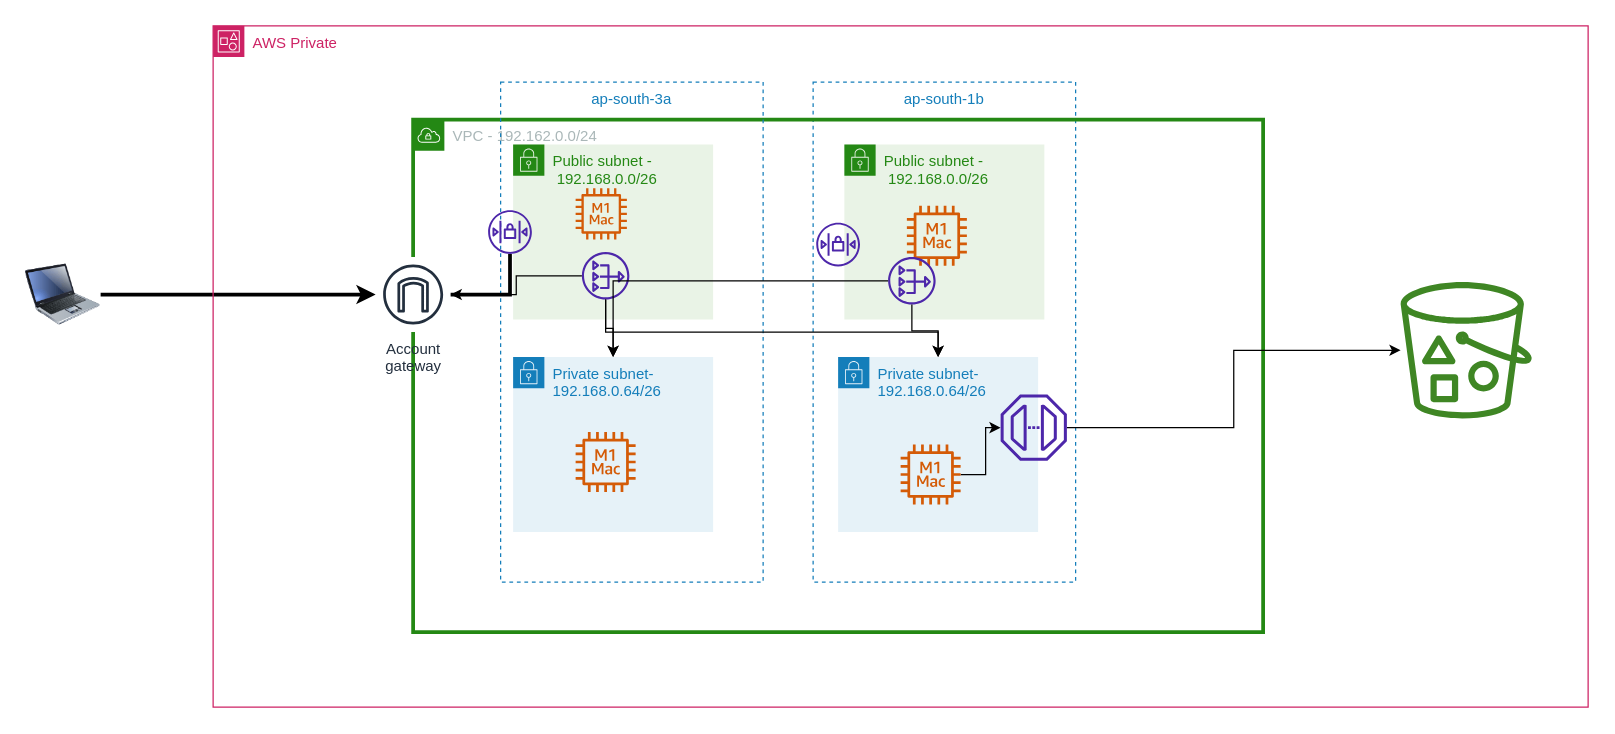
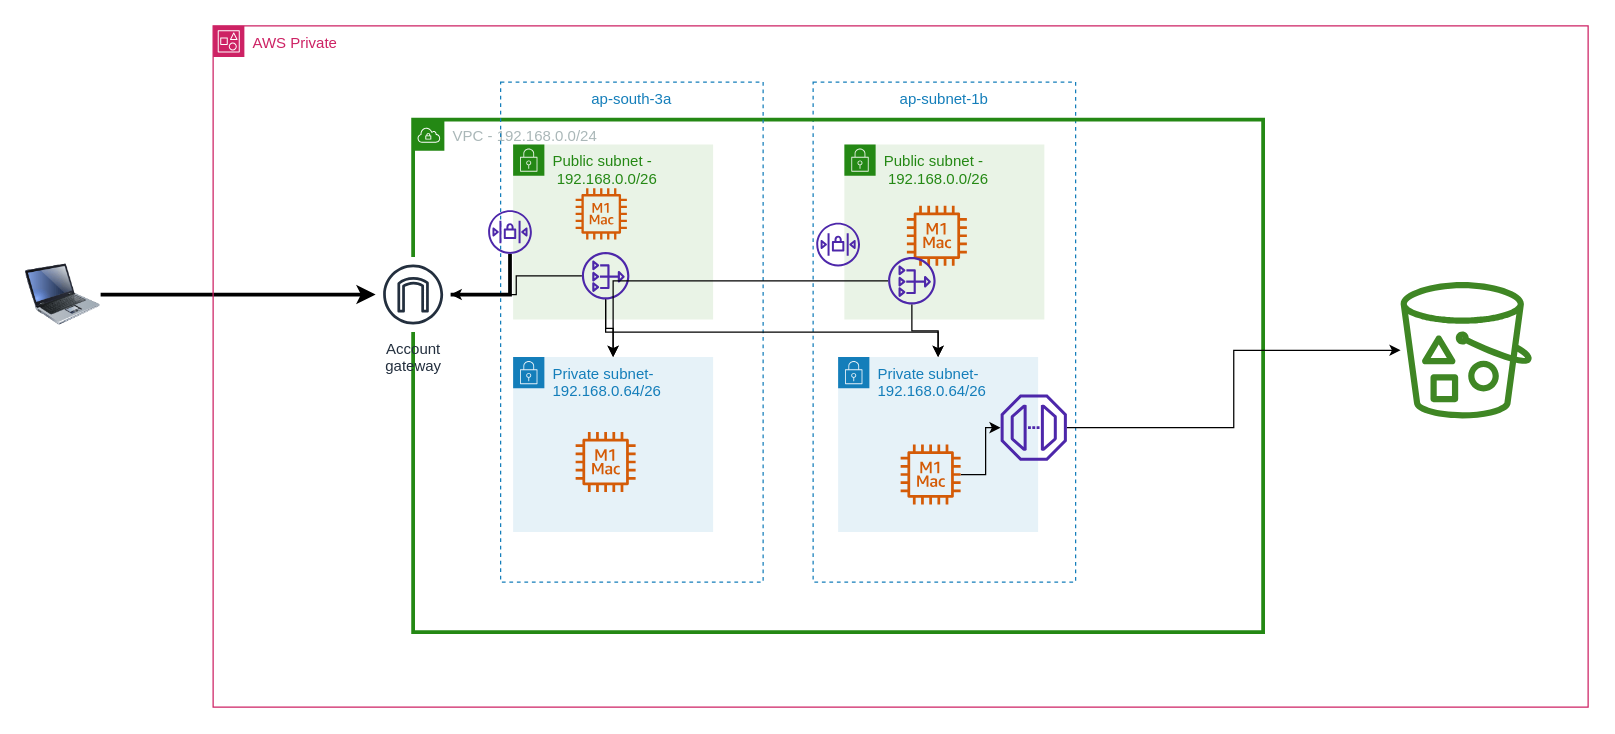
node "ap-south-1b": label "ap-south-1b" -> "ap-subnet-1b"
node "VPC - 192.162.0.0/24": label "VPC - 192.162.0.0/24" -> "VPC - 192.168.0.0/24"
